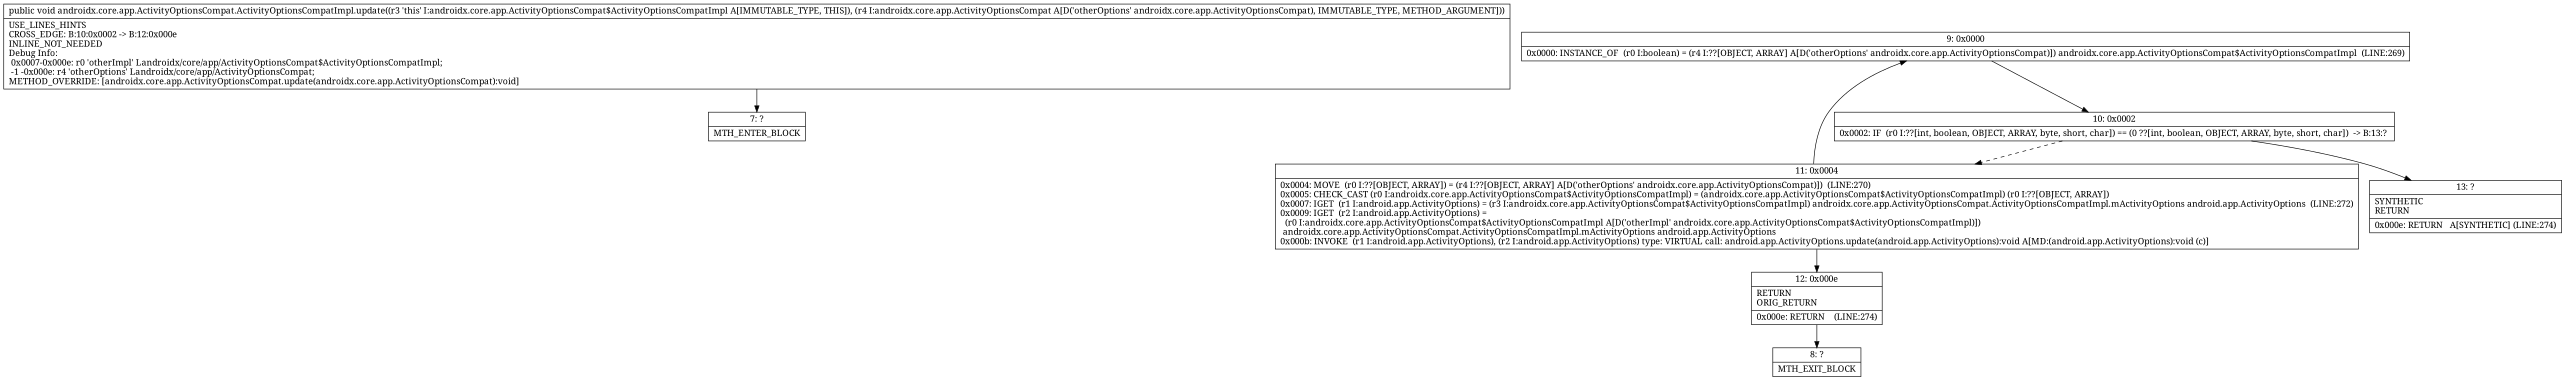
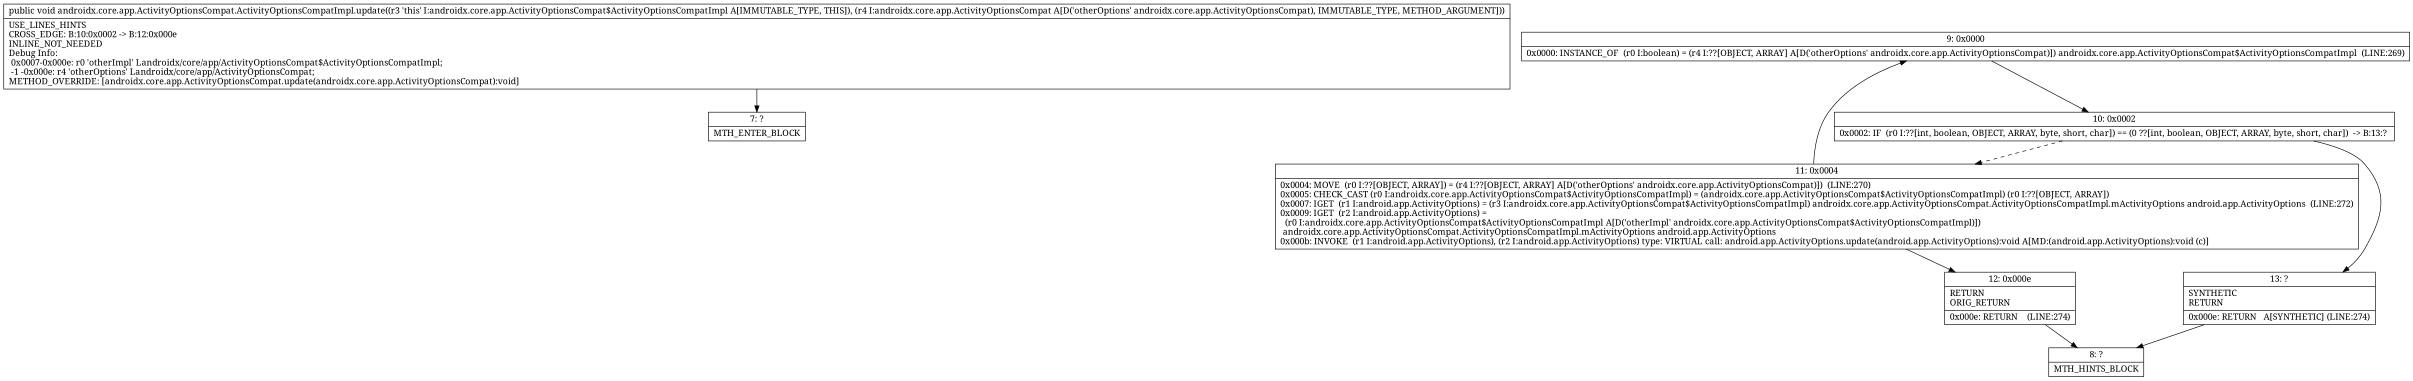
edge "13: ?" -> "8: ?": added
node "8: ?": text "MTH_EXIT_BLOCK" -> "MTH_HINTS_BLOCK"
